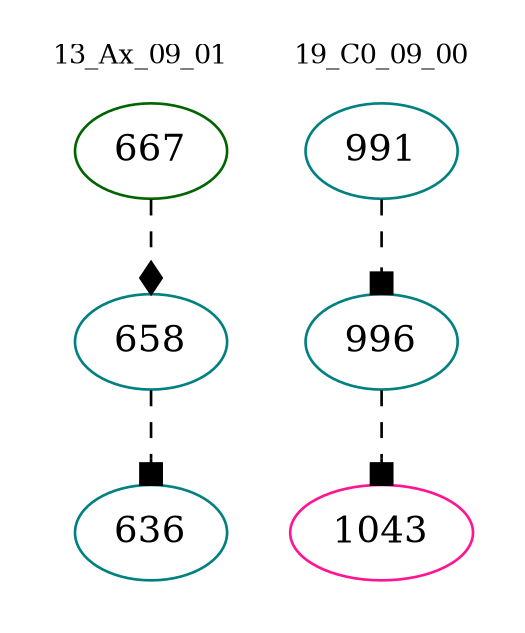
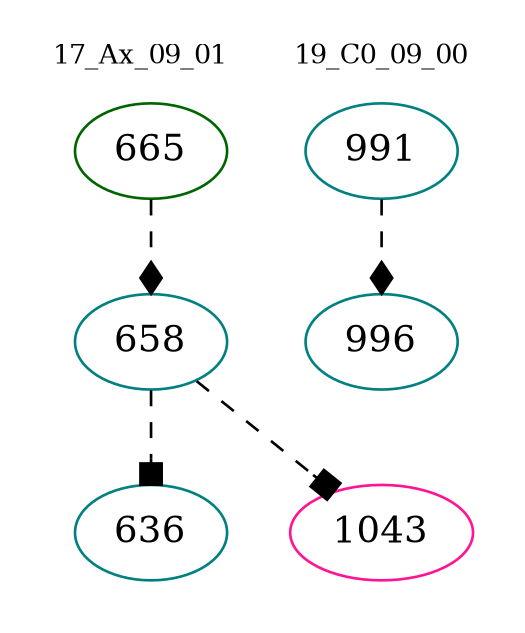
cluster "13_Ax_09_01": label "13_Ax_09_01" -> "17_Ax_09_01"
node "667": label "667" -> "665"
edge "991" -> "996": arrowhead box -> diamond
edge "996" -> "1043": now "658" -> "1043"
